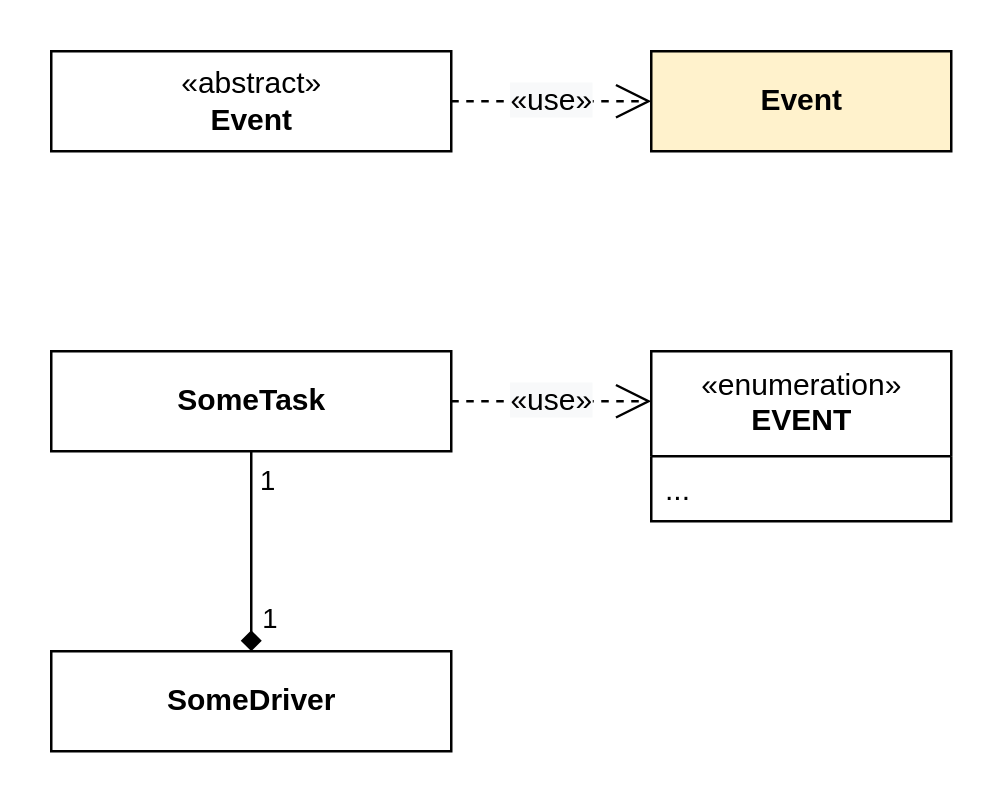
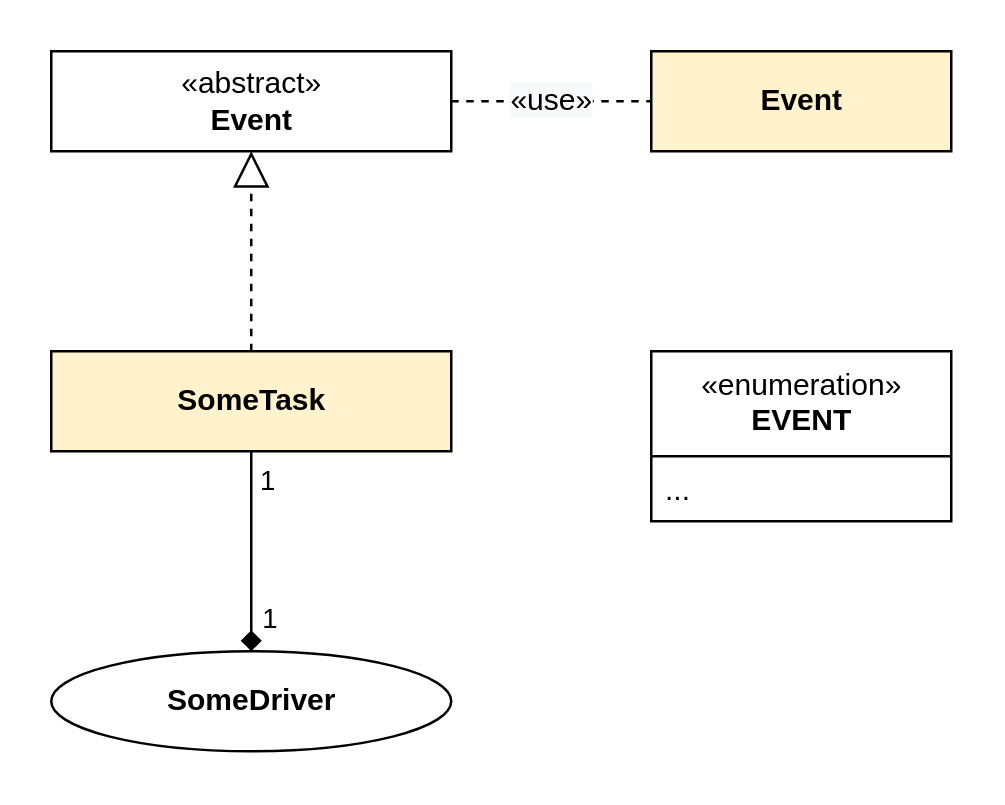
edge "«abstract» Event" -> "Event": arrowhead open -> none
edge "SomeTask" -> "«abstract» Event": added
node "SomeTask": fillcolor #ffffff -> #fff2cc
edge "SomeTask" -> "«enumeration» EVENT": removed, label "«use»"
node "SomeDriver": shape rectangle -> ellipse
